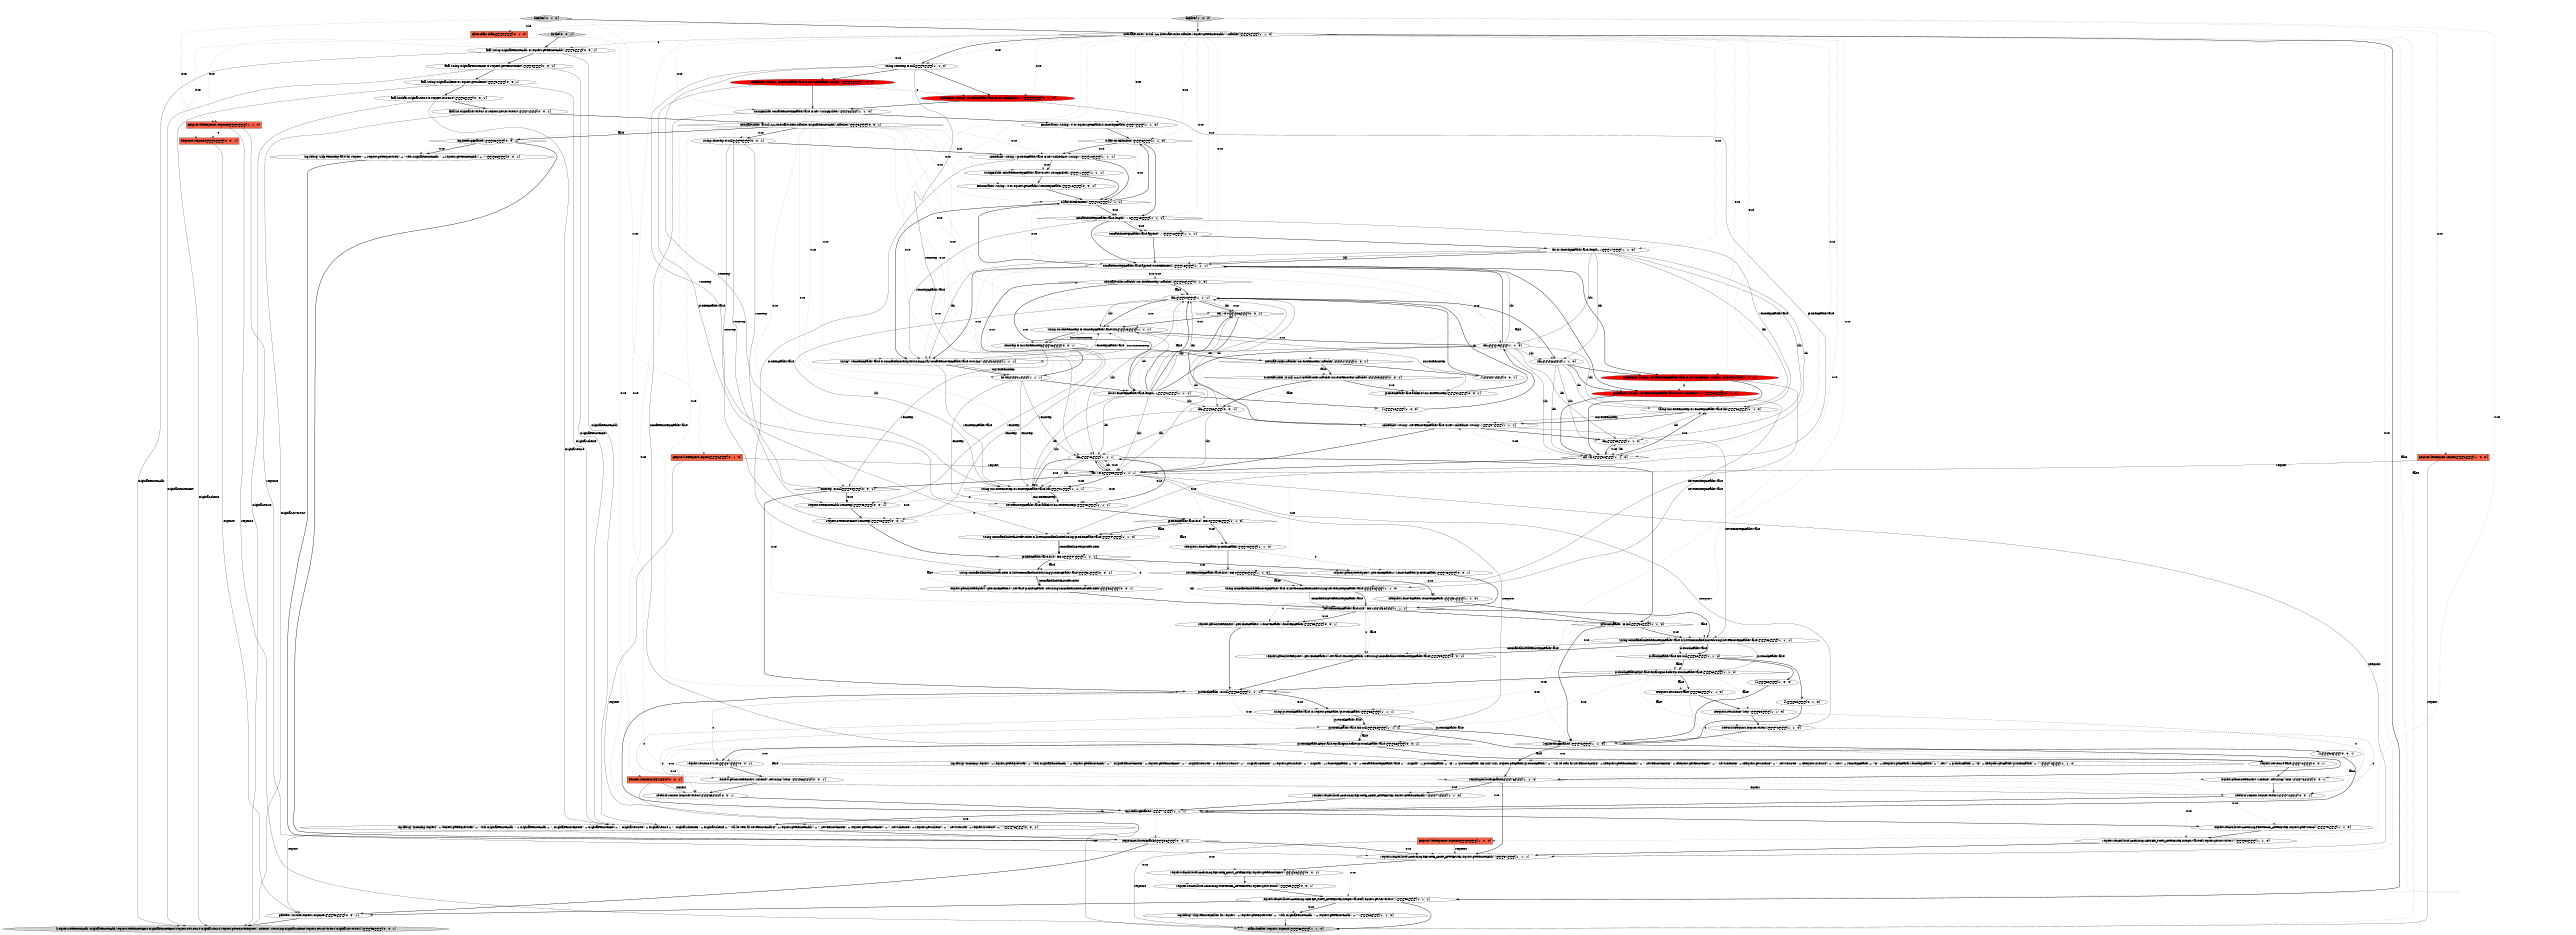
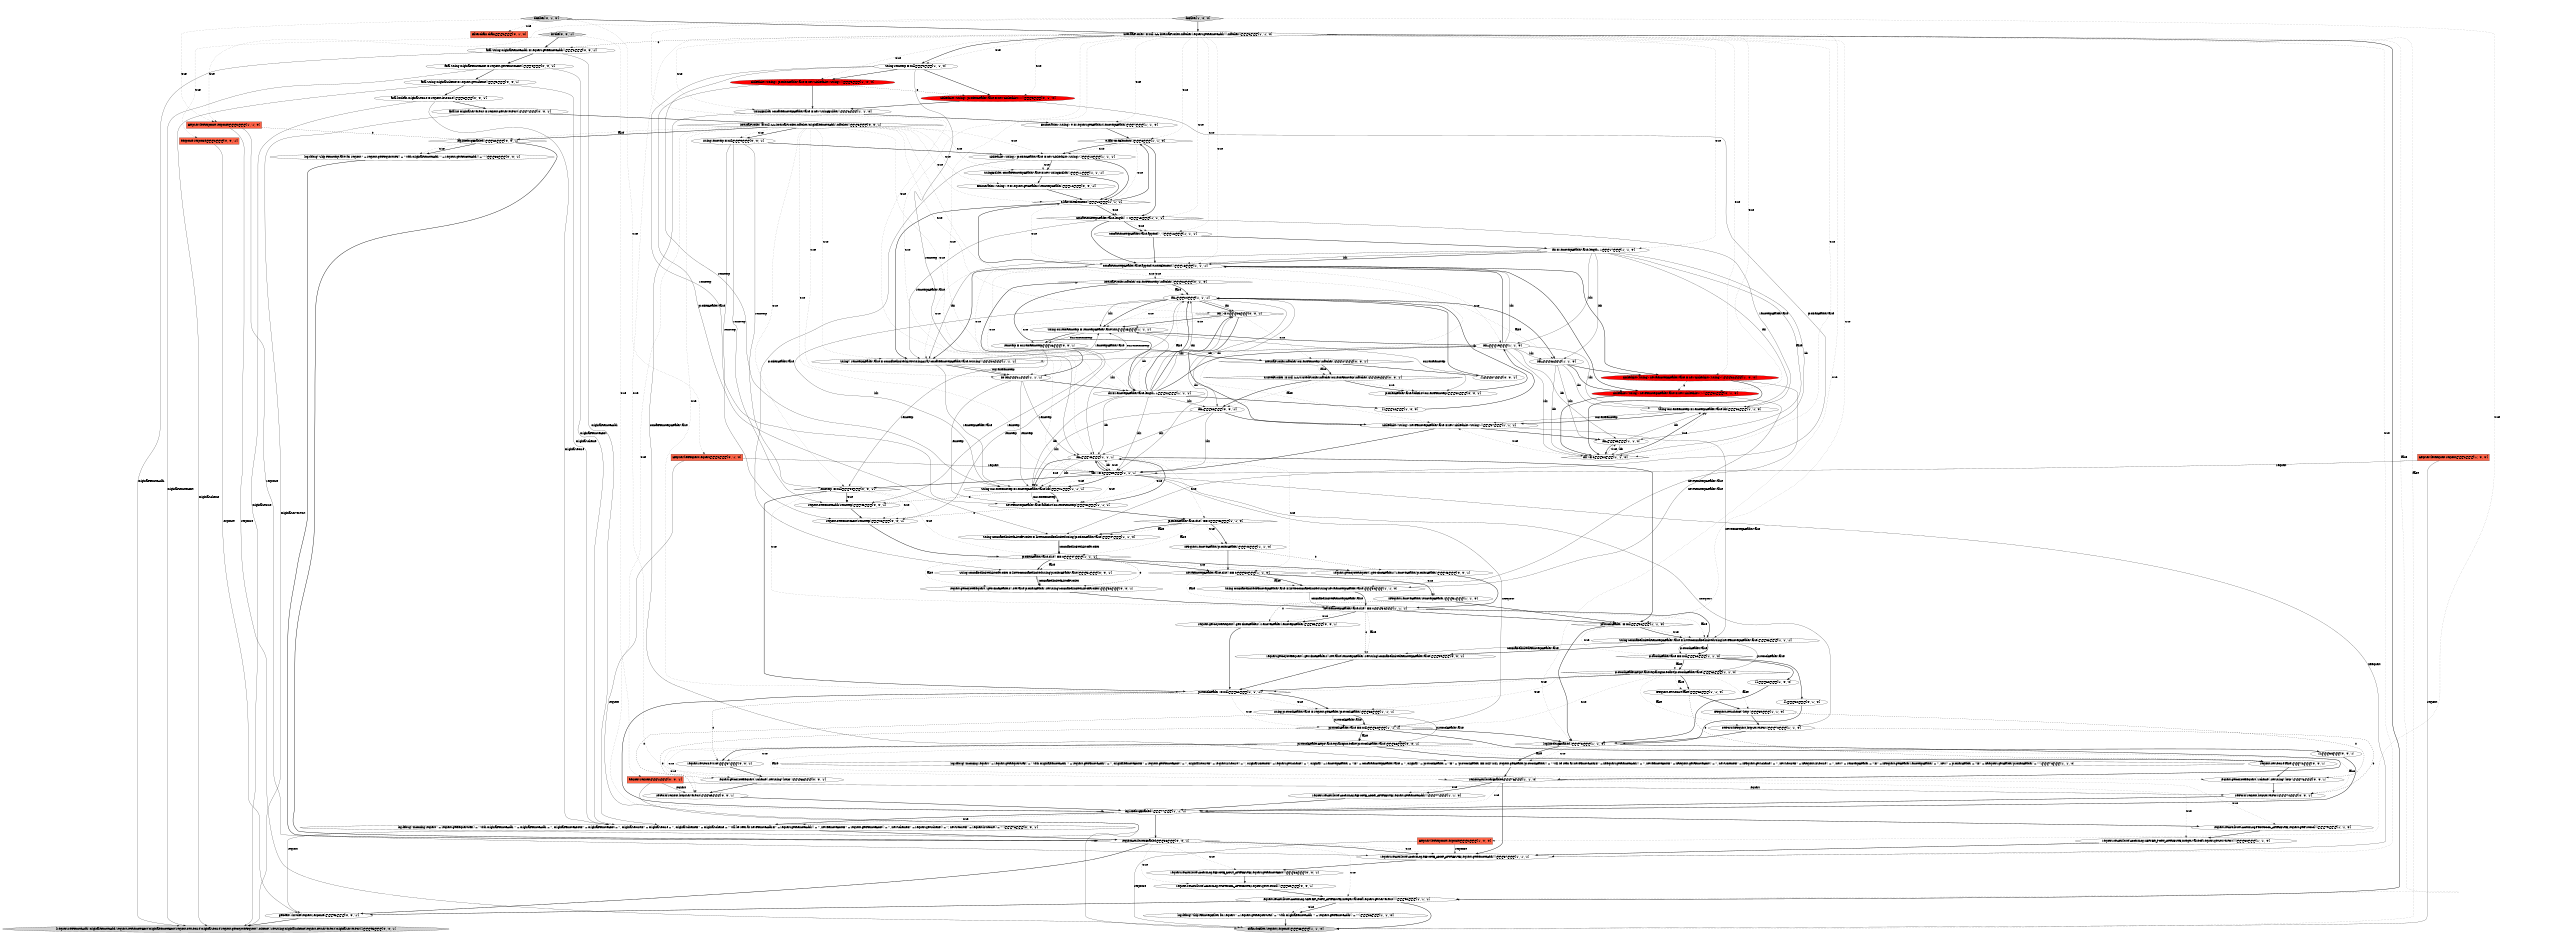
edge "doFilter['1', '0', '0']" -> "HttpServletRequest request@@@2@@@['1', '0', '0']": now "doFilter['1', '0', '0']" -> "int idx@@@21@@@['1', '1', '1']"
edge "HttpServletResponse response@@@2@@@['1', '1', '0']" -> "Response response@@@2@@@['0', '0', '1']": now "HttpServletResponse response@@@2@@@['1', '1', '0']" -> "log.isDebugEnabled()@@@82@@@['0', '0', '1']"
edge "idx >= 0@@@23@@@['0', '0', '1']" -> "idx--@@@24@@@['1', '1', '1']": removed, label "true"
edge "idx = remoteIpHeaderValue.length - 1@@@17@@@['1', '1', '0']" -> "idx--@@@35@@@['1', '1', '0']": label "idx" -> "false"
edge "idx >= 0@@@34@@@['1', '1', '0']" -> "idx >= 0@@@39@@@['1', '1', '1']": removed
edge "remoteIp != null@@@44@@@['0', '0', '1']" -> "proxiesHeaderValue.size() == 0@@@47@@@['1', '1', '1']": added, label "true"
edge "proxiesHeaderValue.size() == 0@@@47@@@['1', '1', '1']" -> "newRemoteIpHeaderValue.size() == 0@@@50@@@['1', '1', '0']": added
edge "newRemoteIpHeaderValue.size() == 0@@@50@@@['1', '1', '0']" -> "newRemoteIpHeaderValue.size() == 0@@@54@@@['1', '1', '1']": label "idx" -> "false"
edge "log.isDebugEnabled()@@@77@@@['1', '1', '1']" -> "requestAttributesEnabled@@@86@@@['0', '0', '1']": style dotted -> bold
